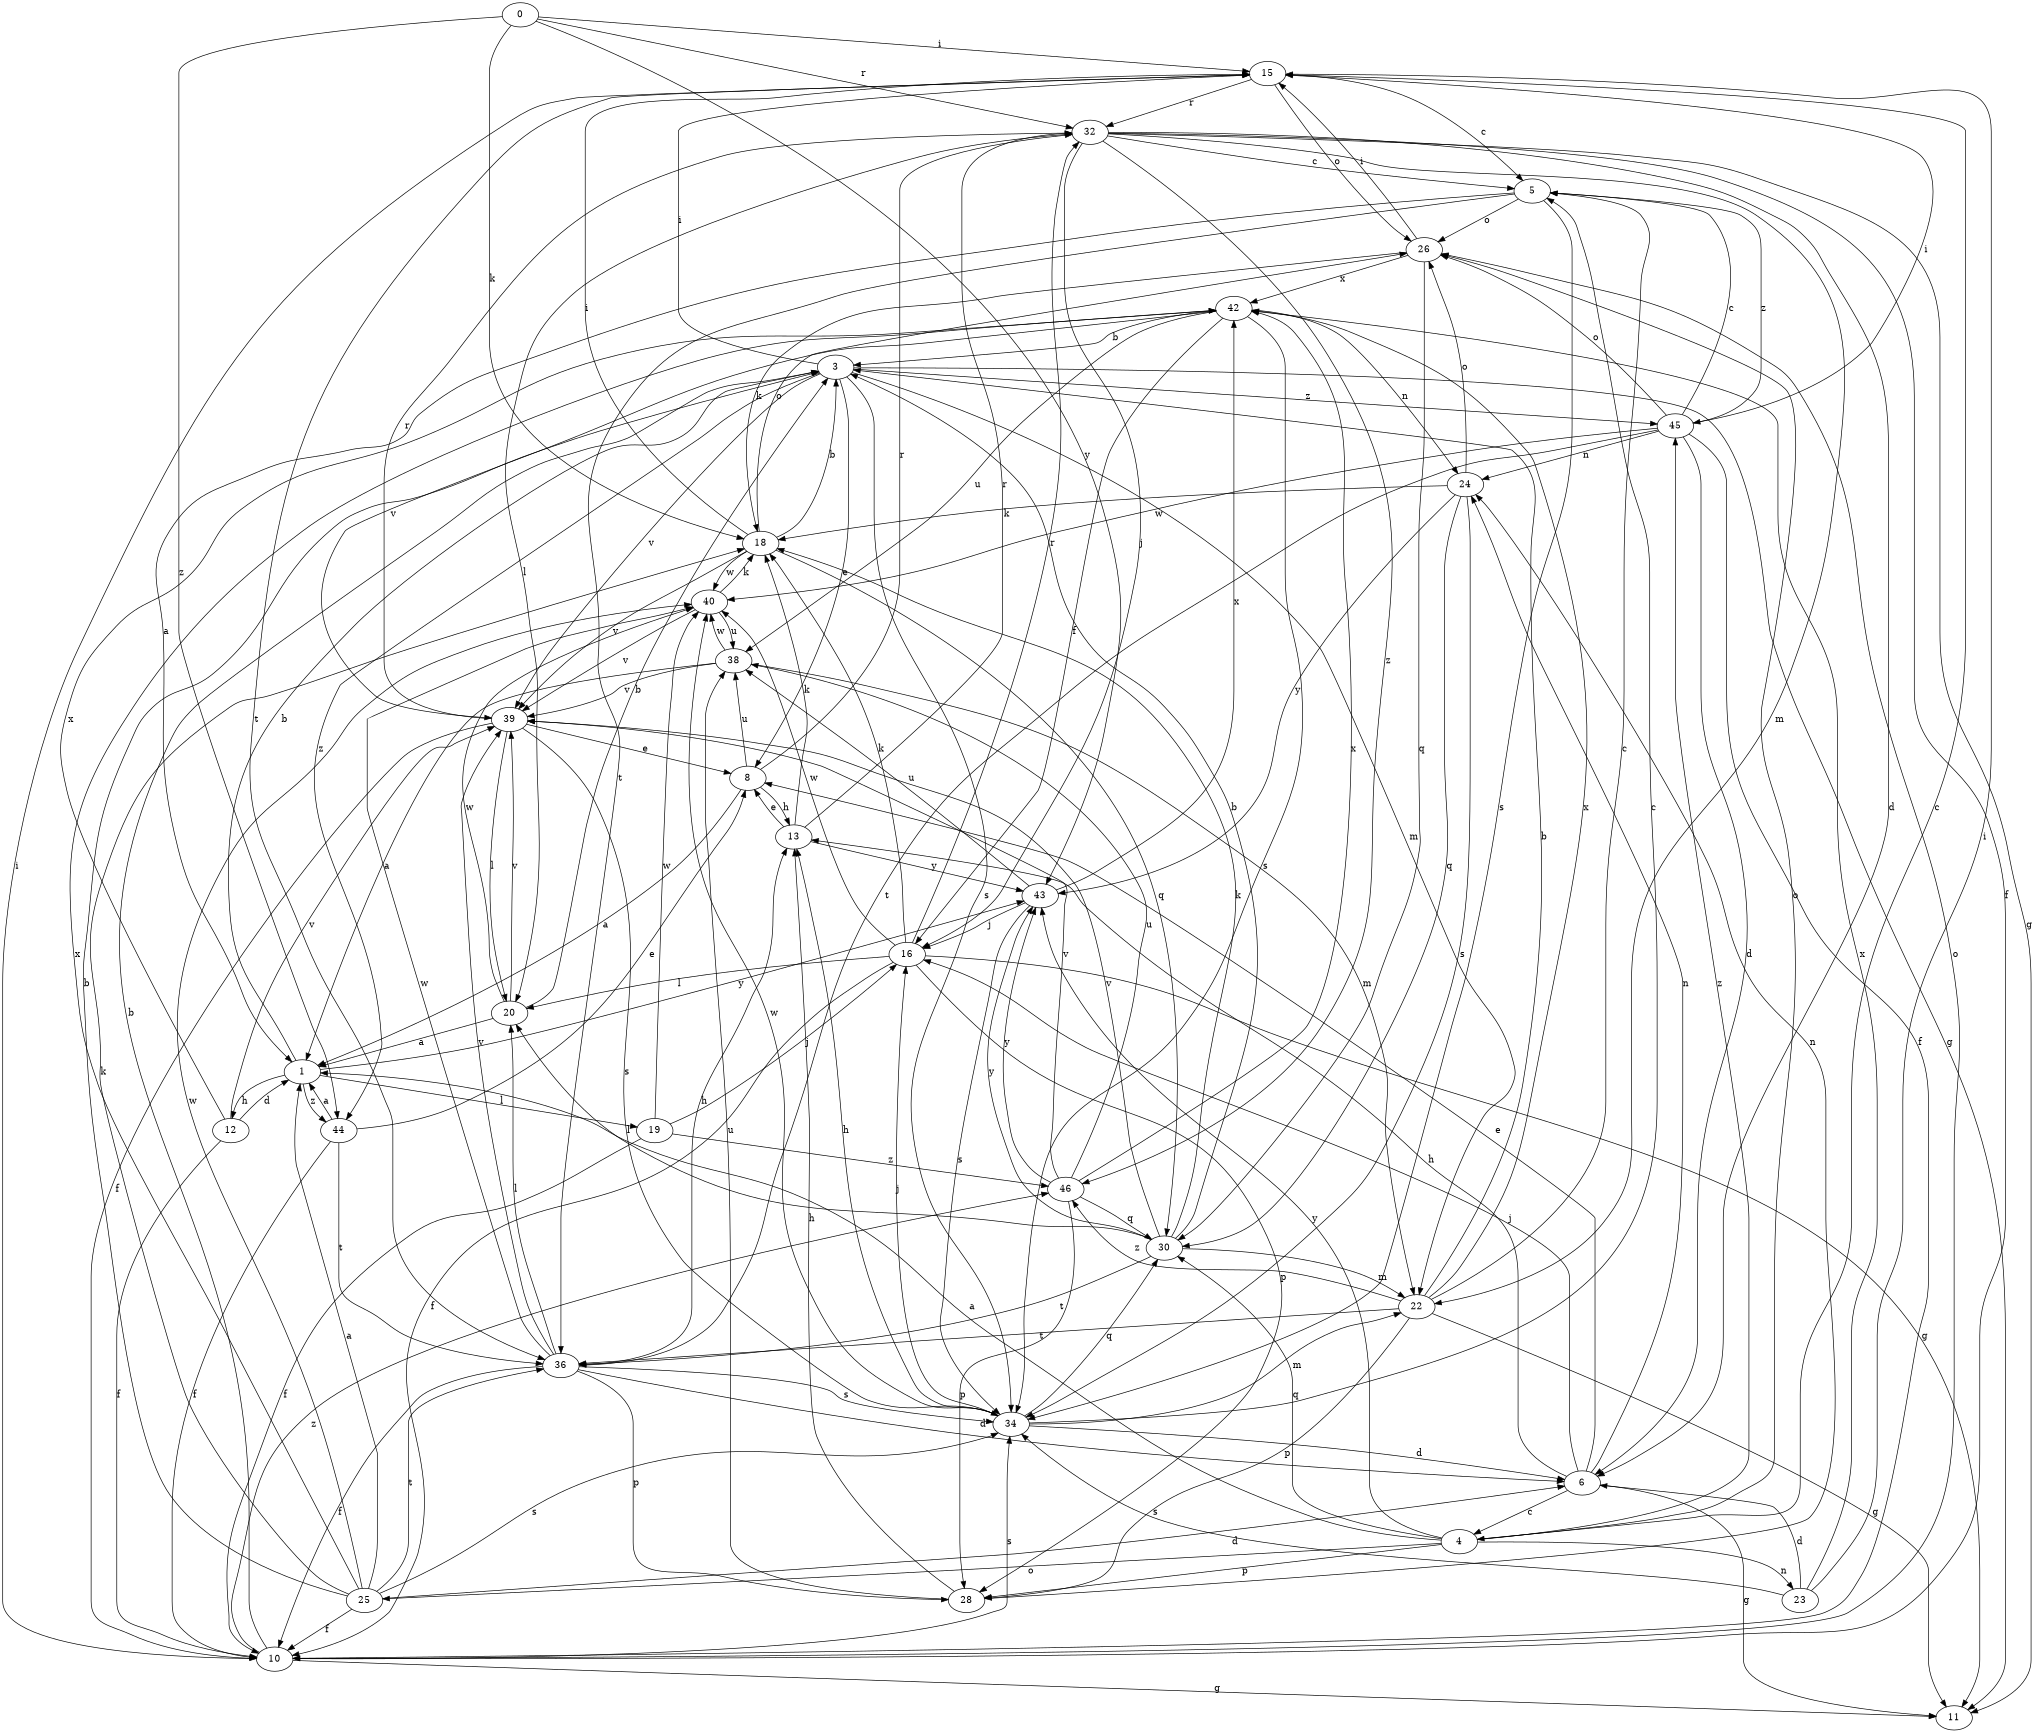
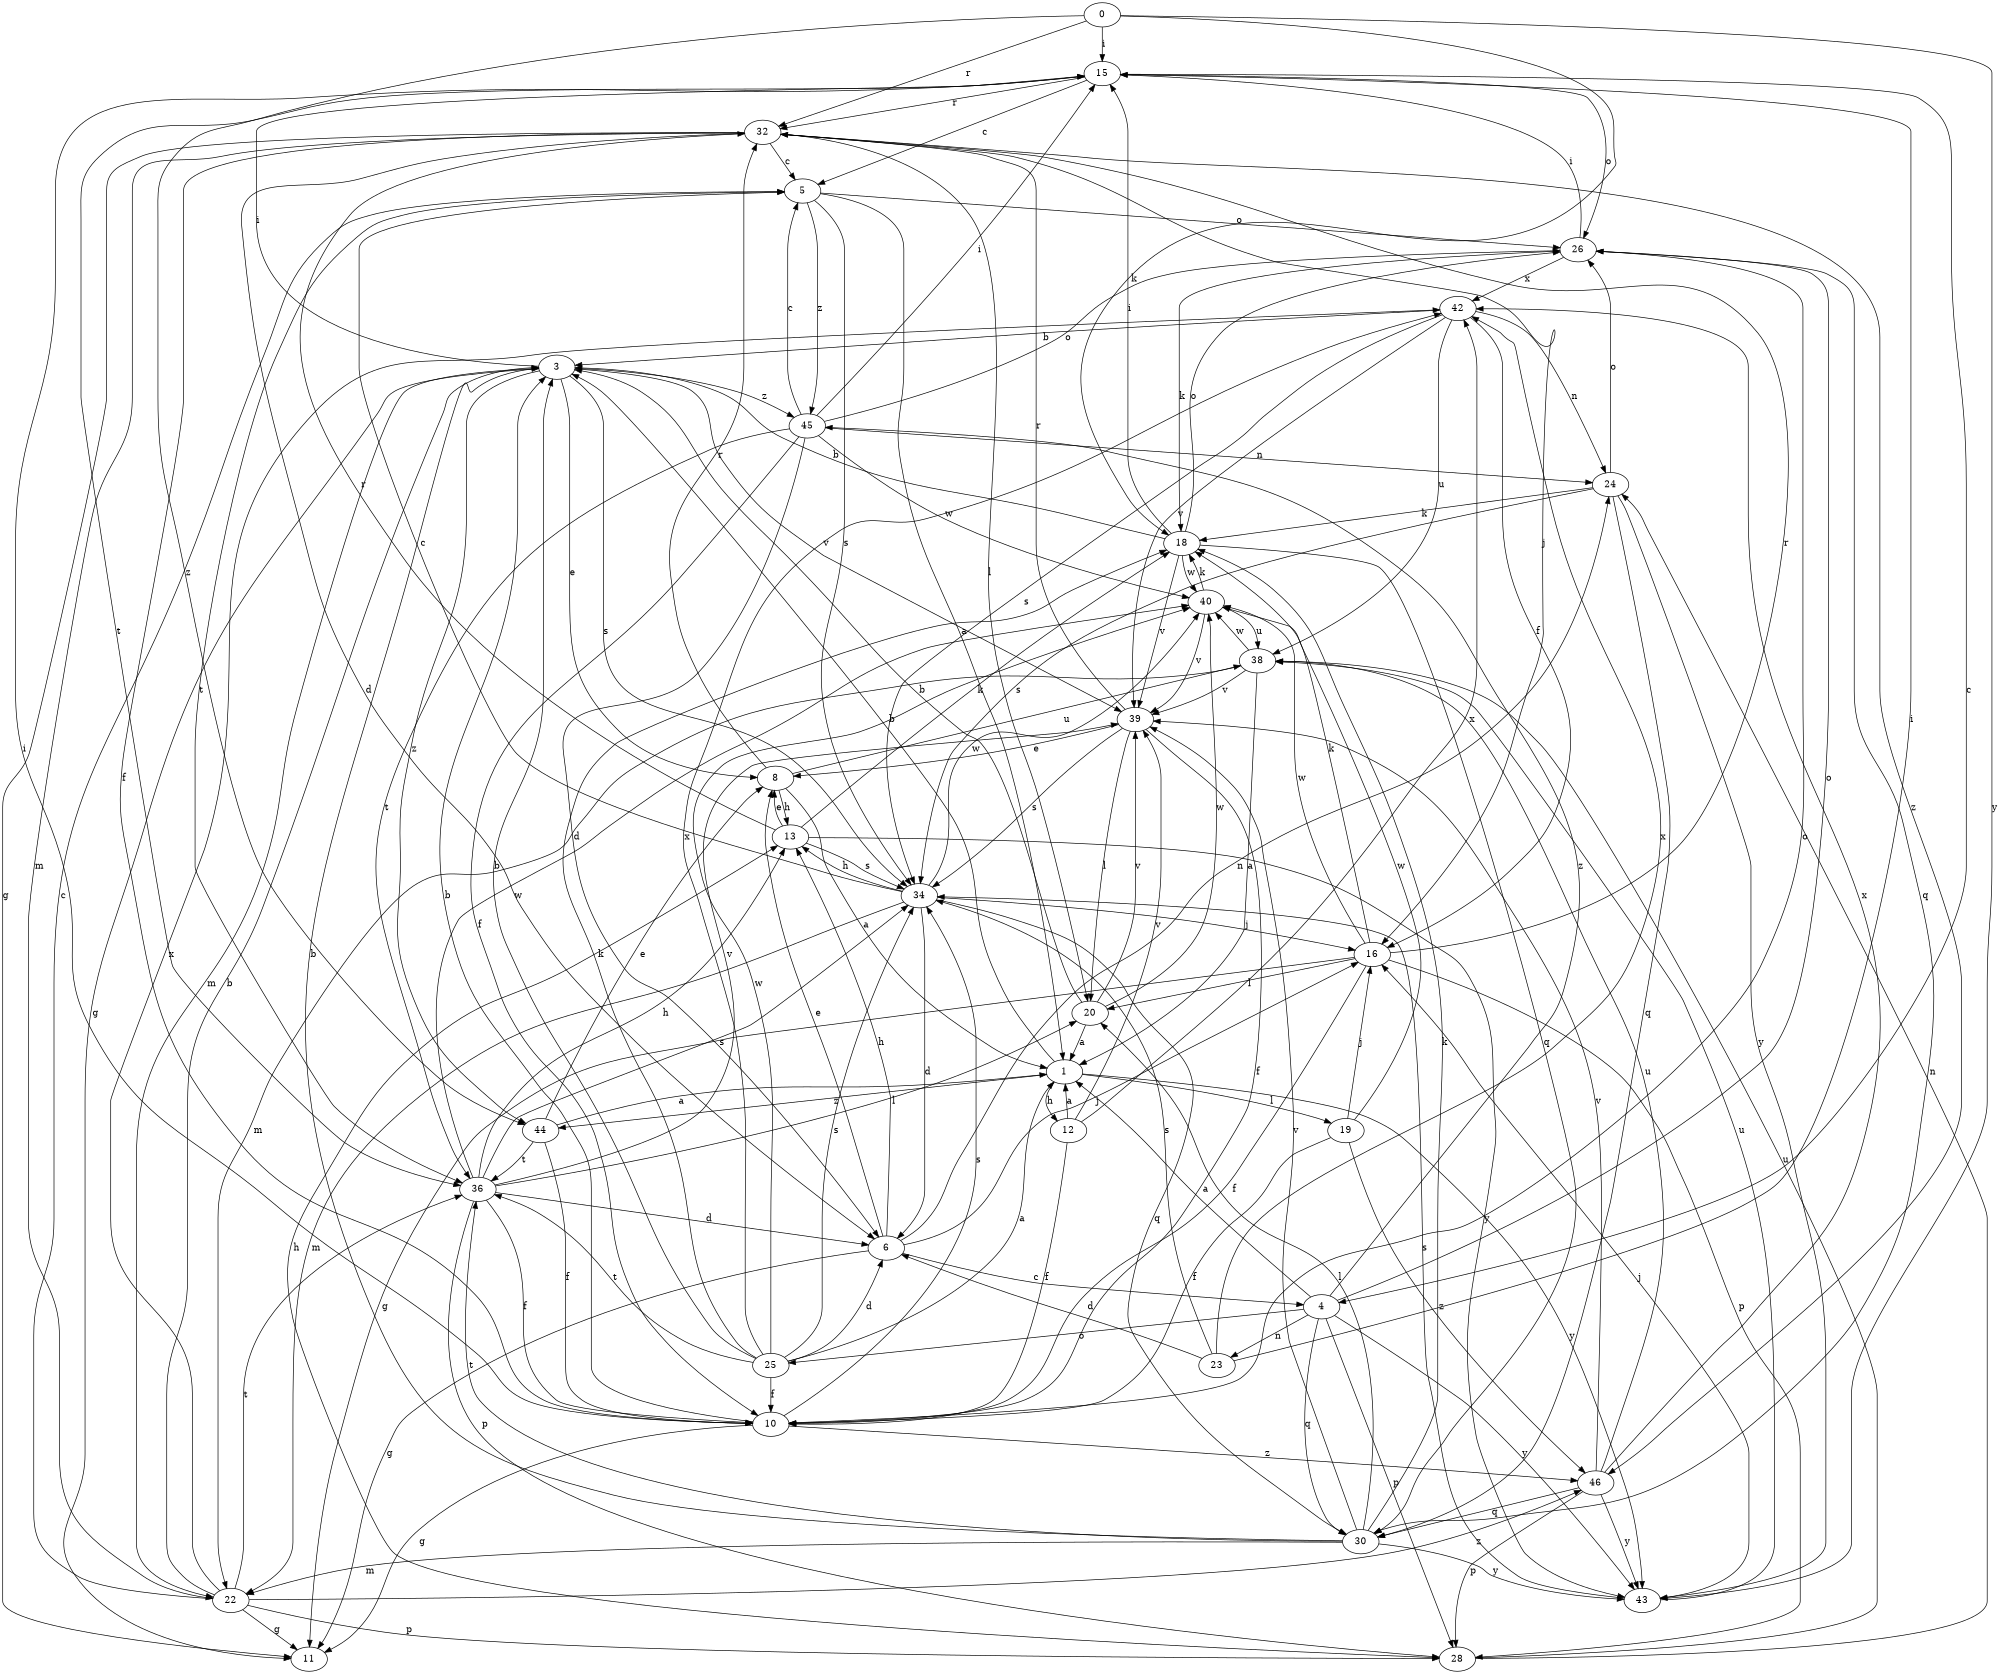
edge "43" -> "42": removed, label "x"
edge "13" -> "34": added, label "s"
edge "12" -> "1": label "d" -> "a"
